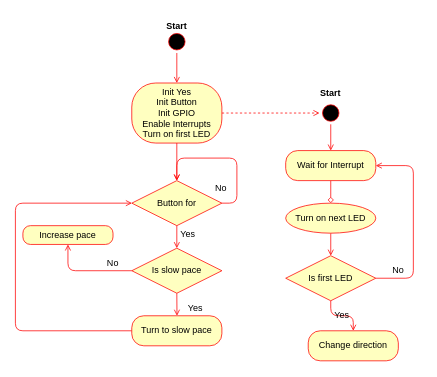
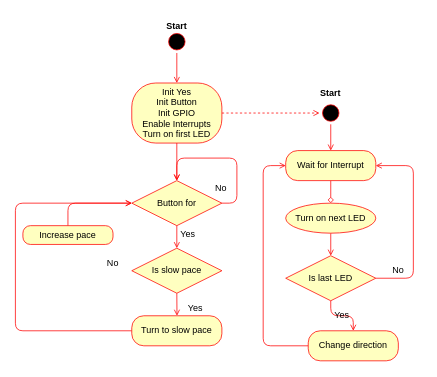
edge "Increase pace" -> "Button for": added
edge "Change direction" -> "Wait for Interrupt": added
edge "Is slow pace" -> "Increase pace": removed
node "Is first LED": label "Is first LED" -> "Is last LED"
